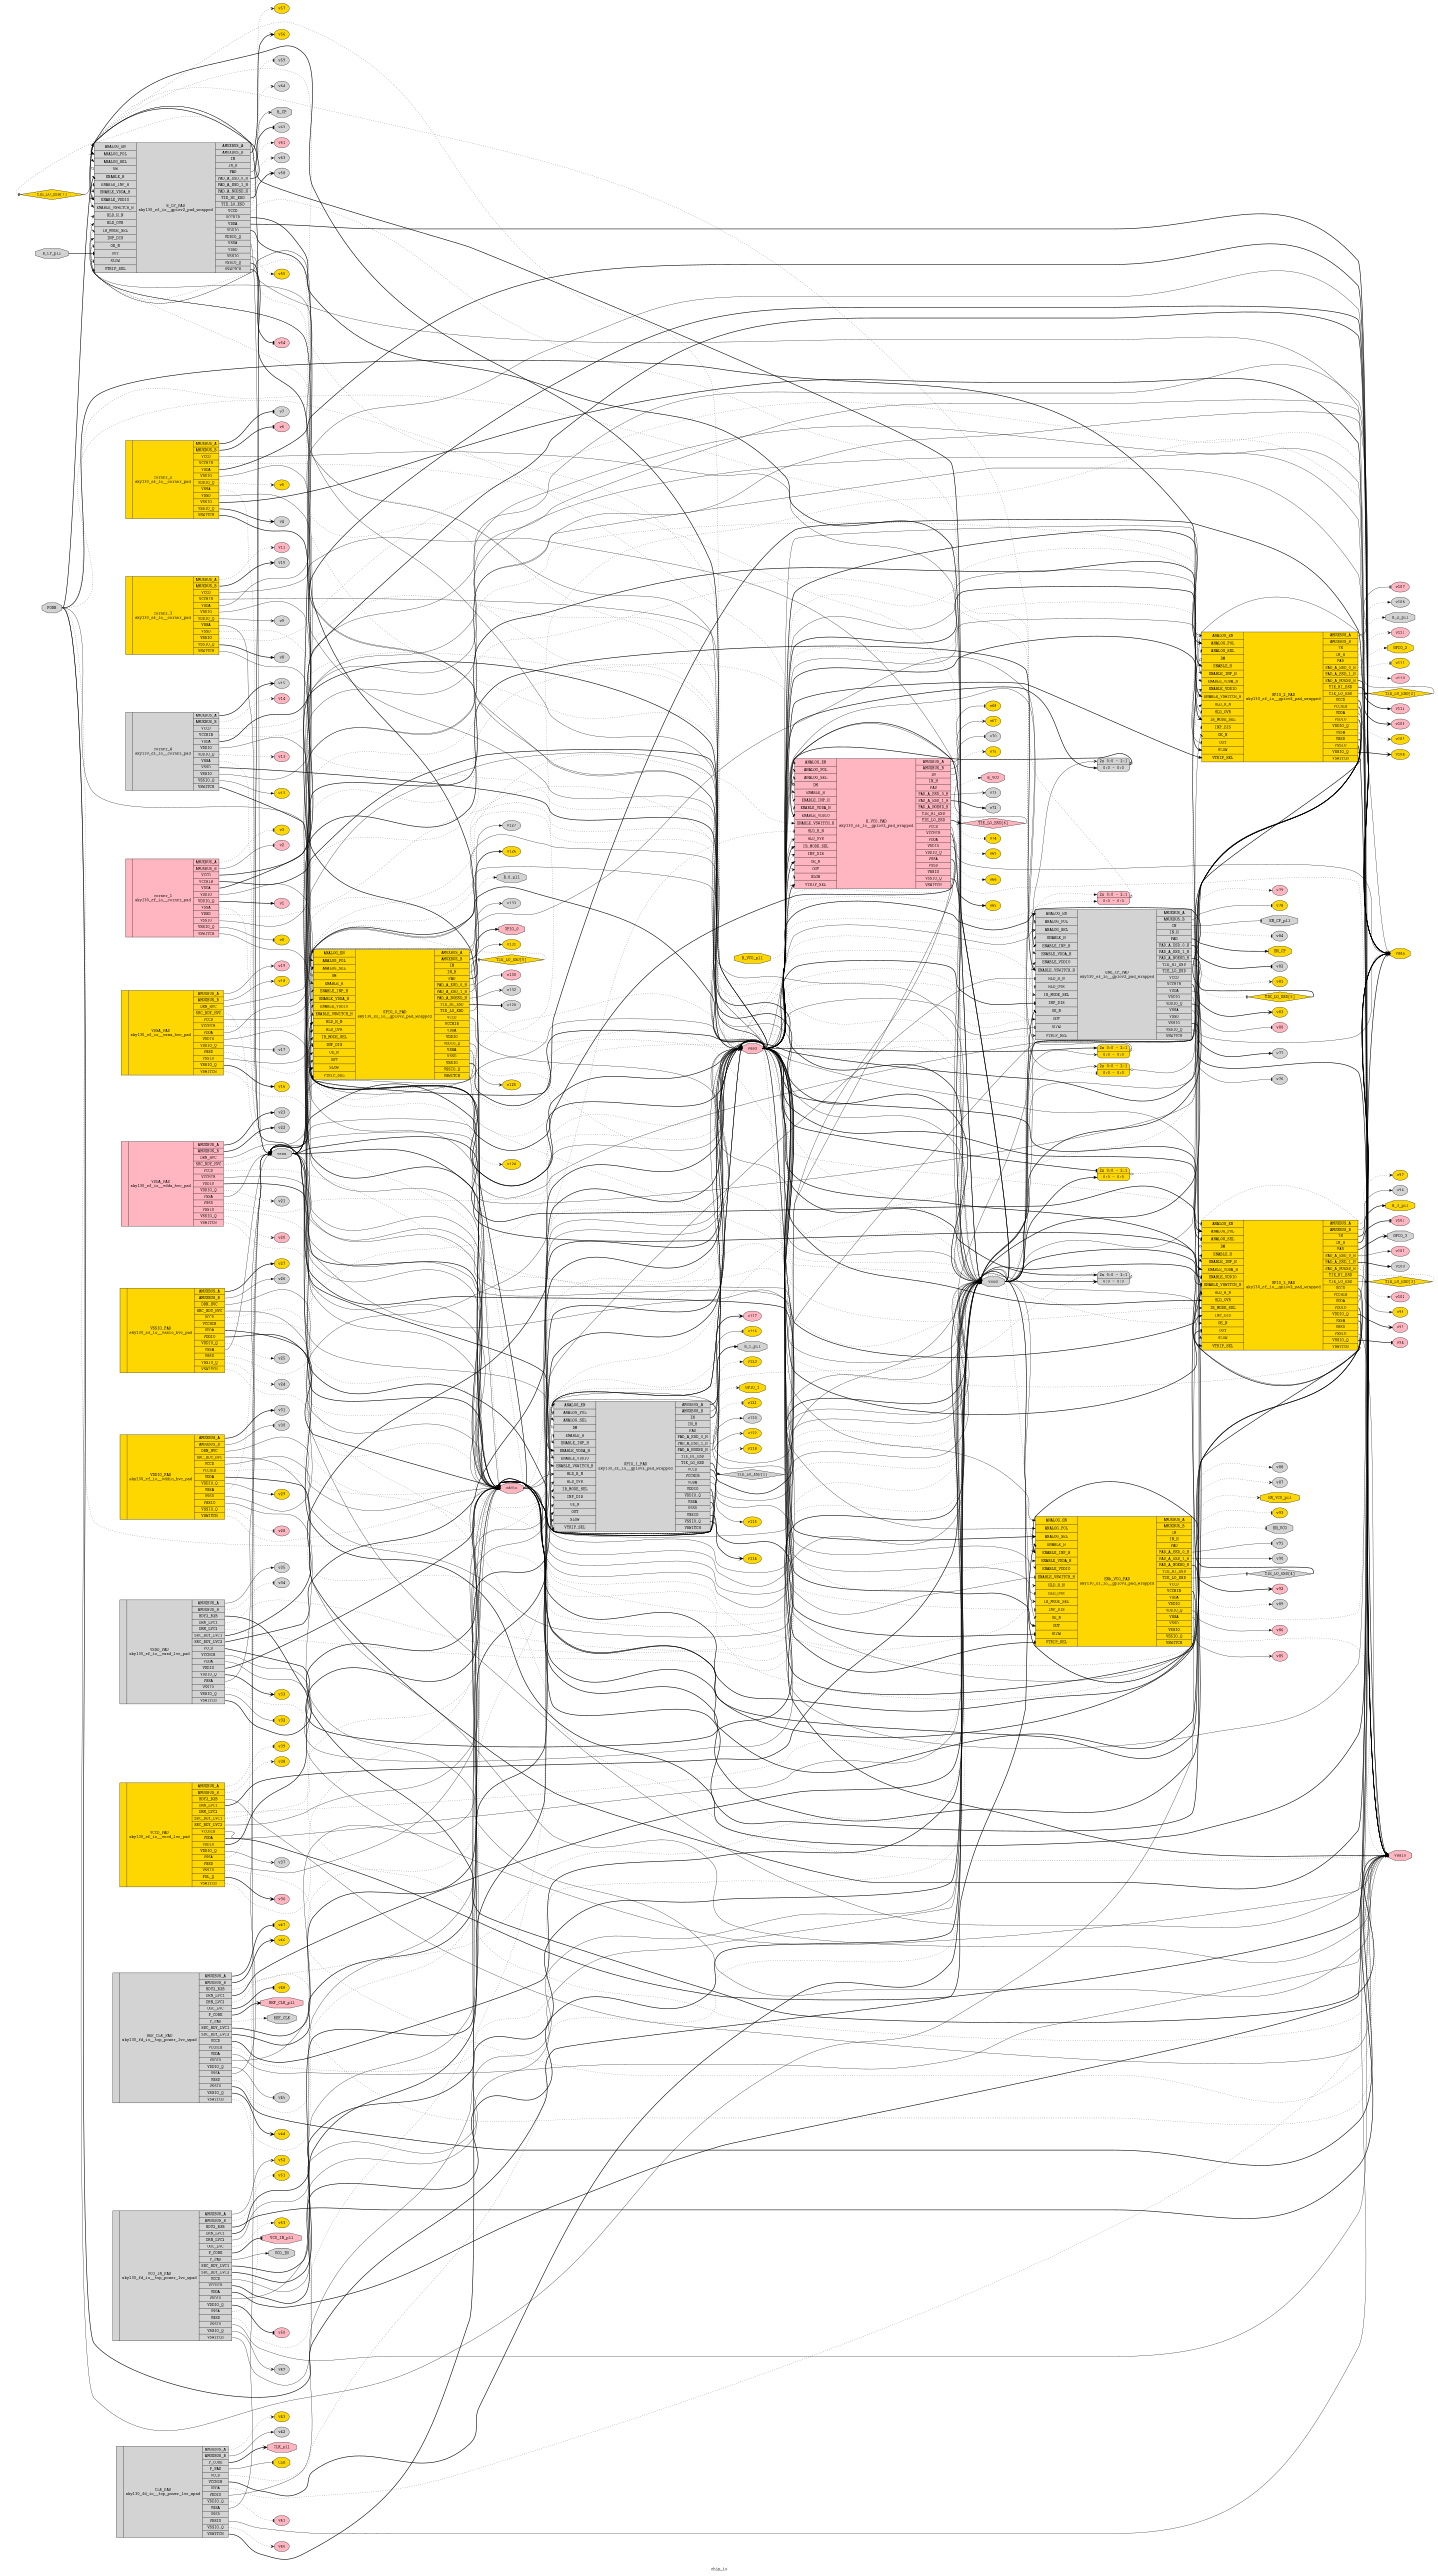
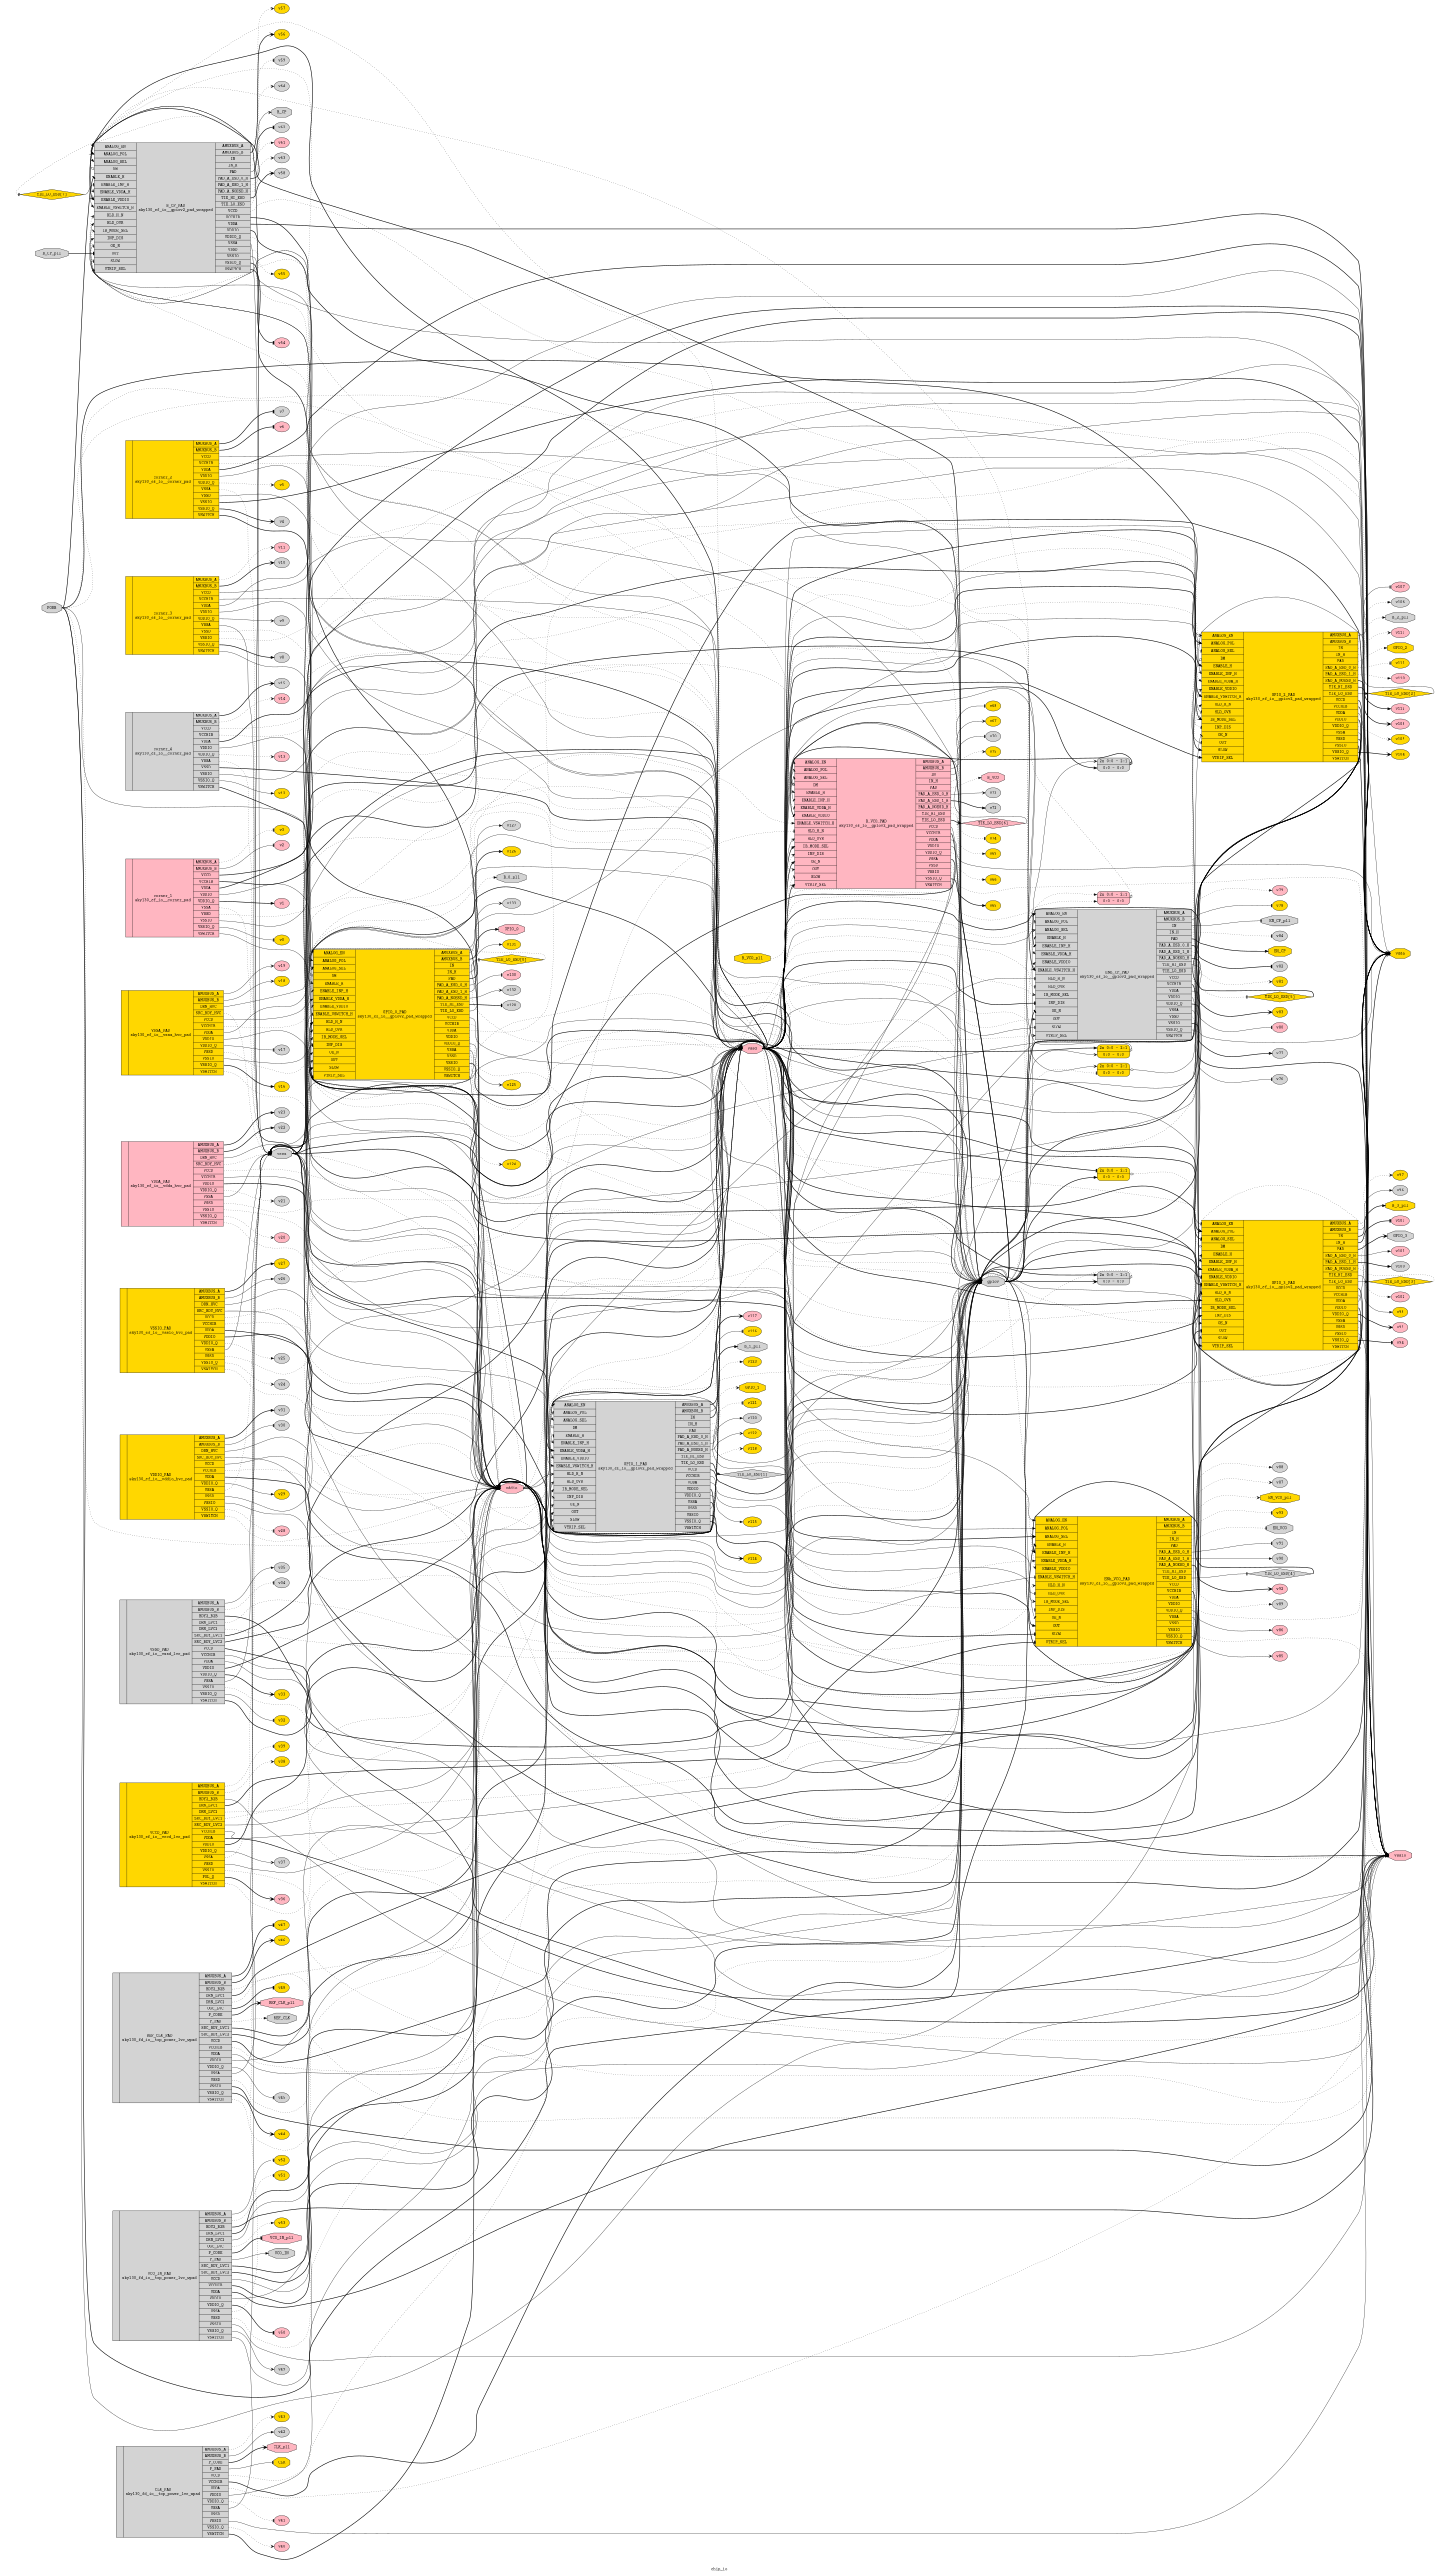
node "vccd": label "vccd" -> "gpiov"
edge "VCO_IN_PAD" -> "v52": arrowhead vee -> tee
